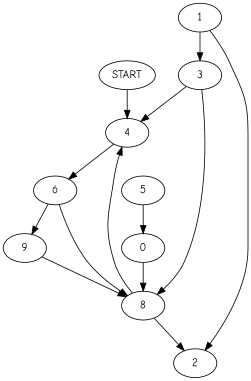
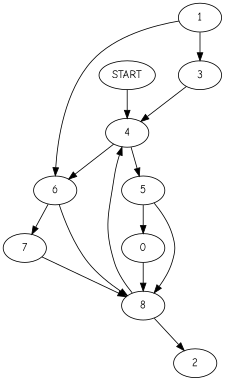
edge "4" -> "5": added
edge "1" -> "2": now "1" -> "6"
edge "3" -> "8": now "5" -> "8"
node "9": label "9" -> "7"
